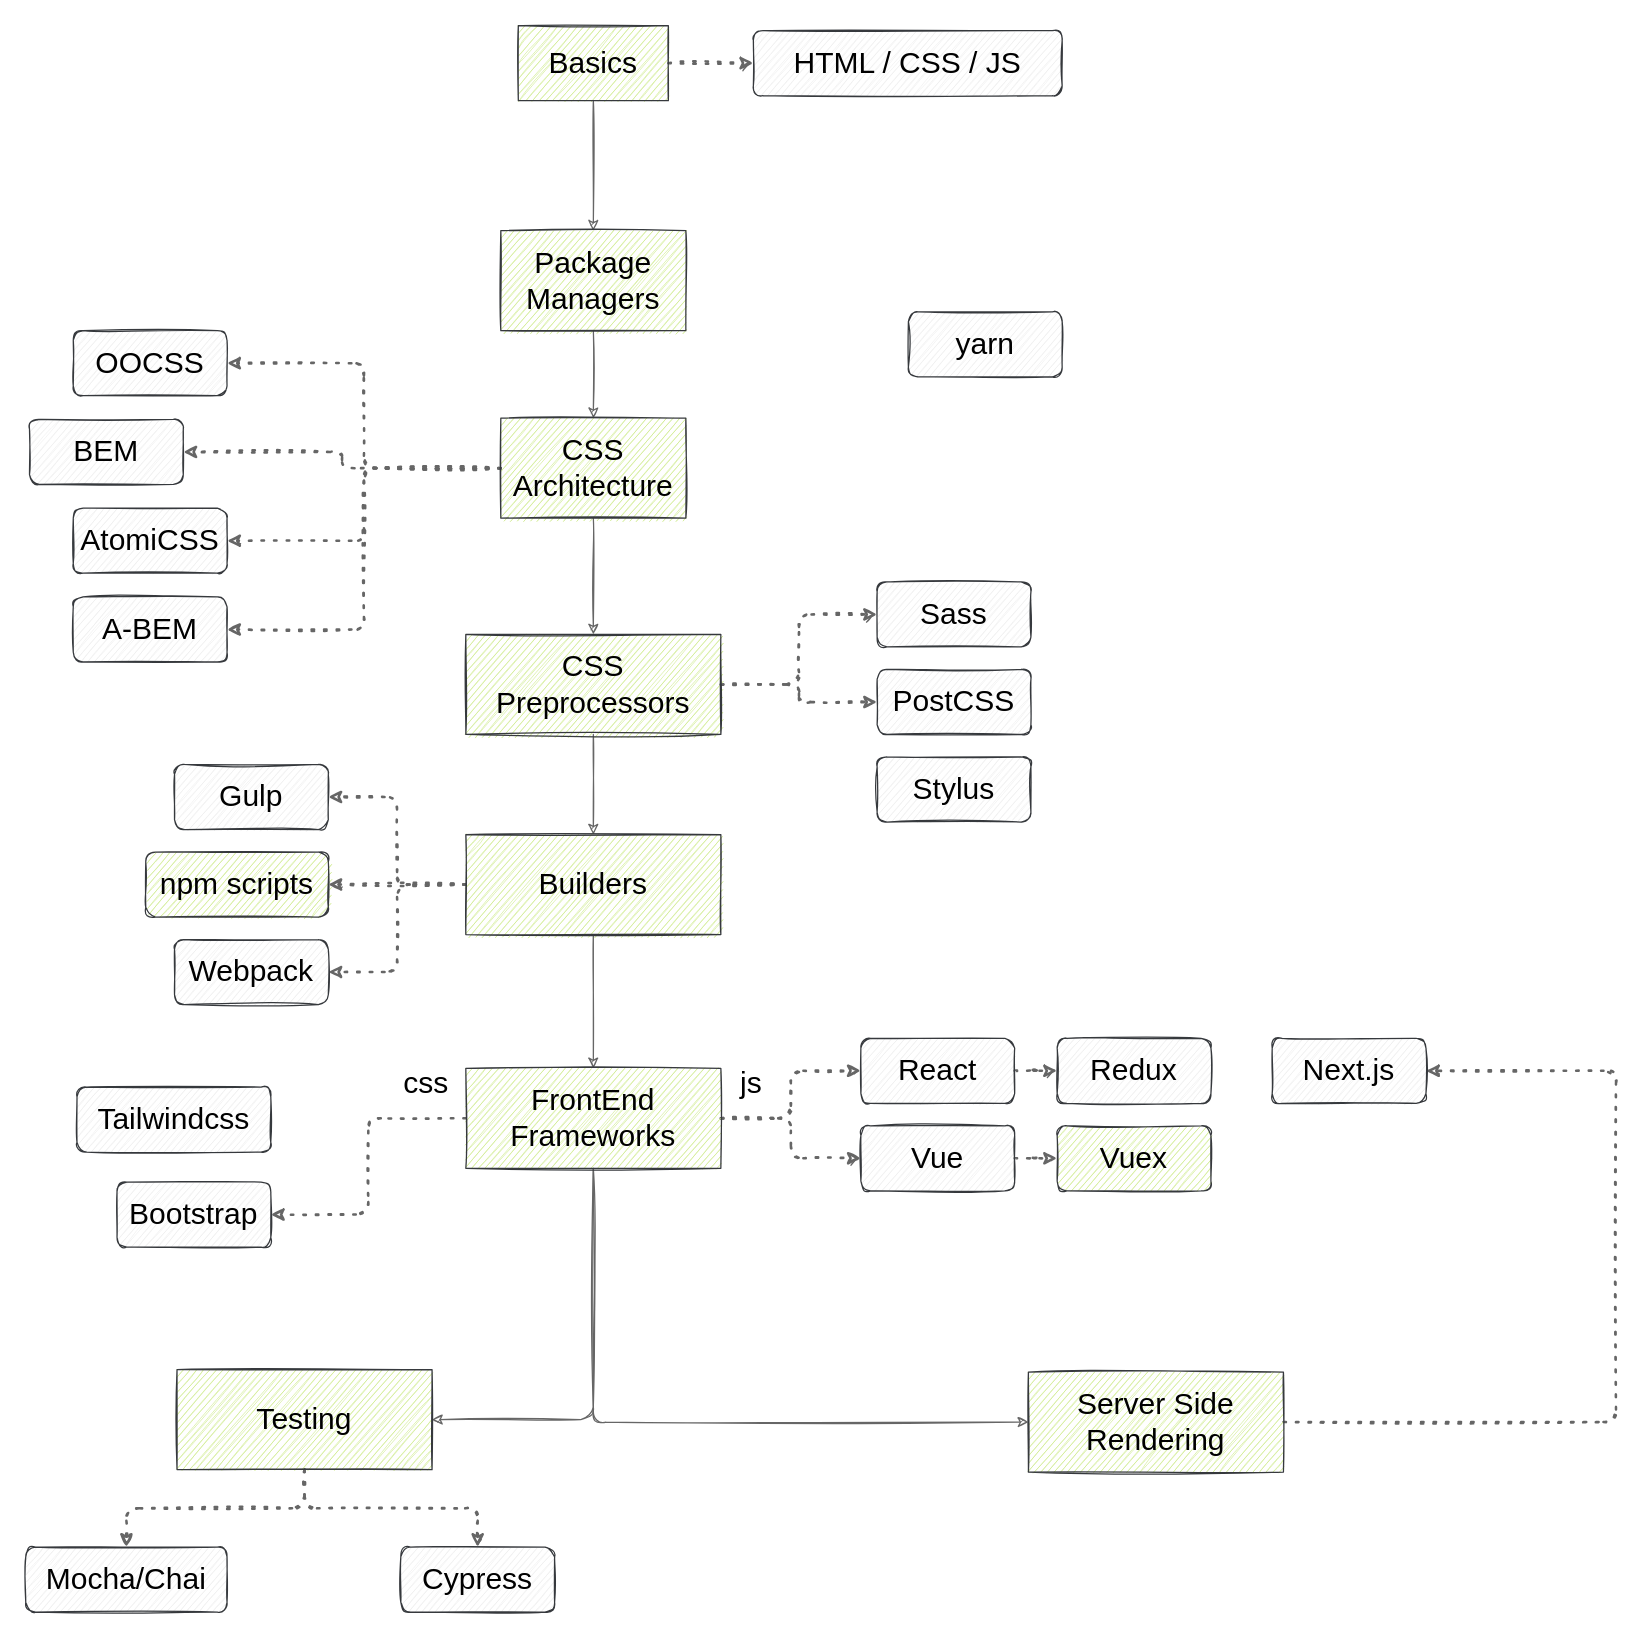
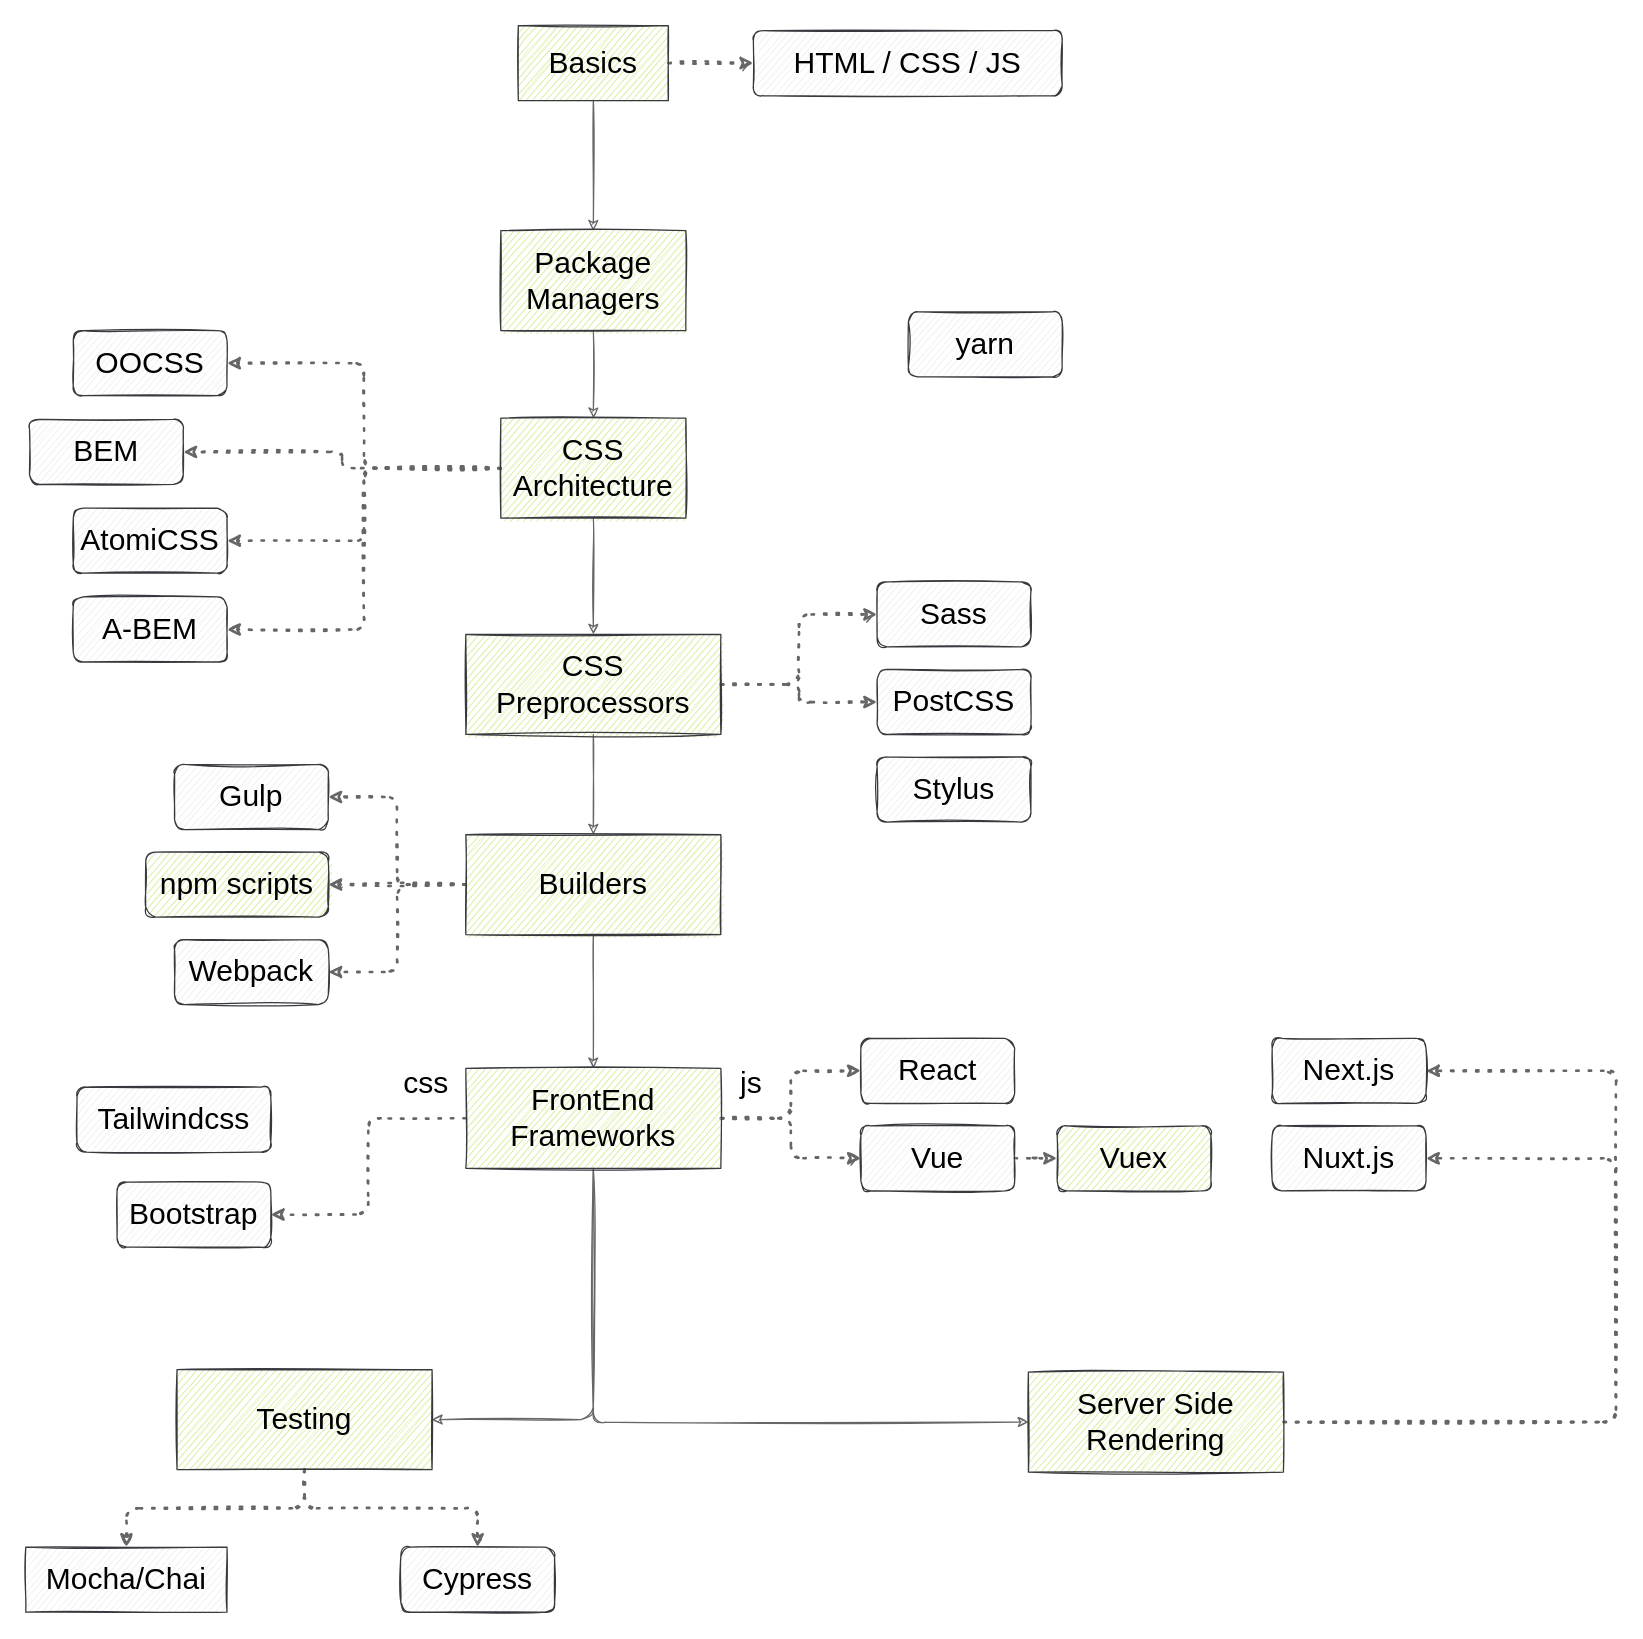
edge "React" -> "Redux": removed
node "Redux": removed
node "Nuxt.js": added
edge "Server Side Rendering" -> "Nuxt.js": added
node "Mocha/Chai": shape rounded rectangle -> rectangle
